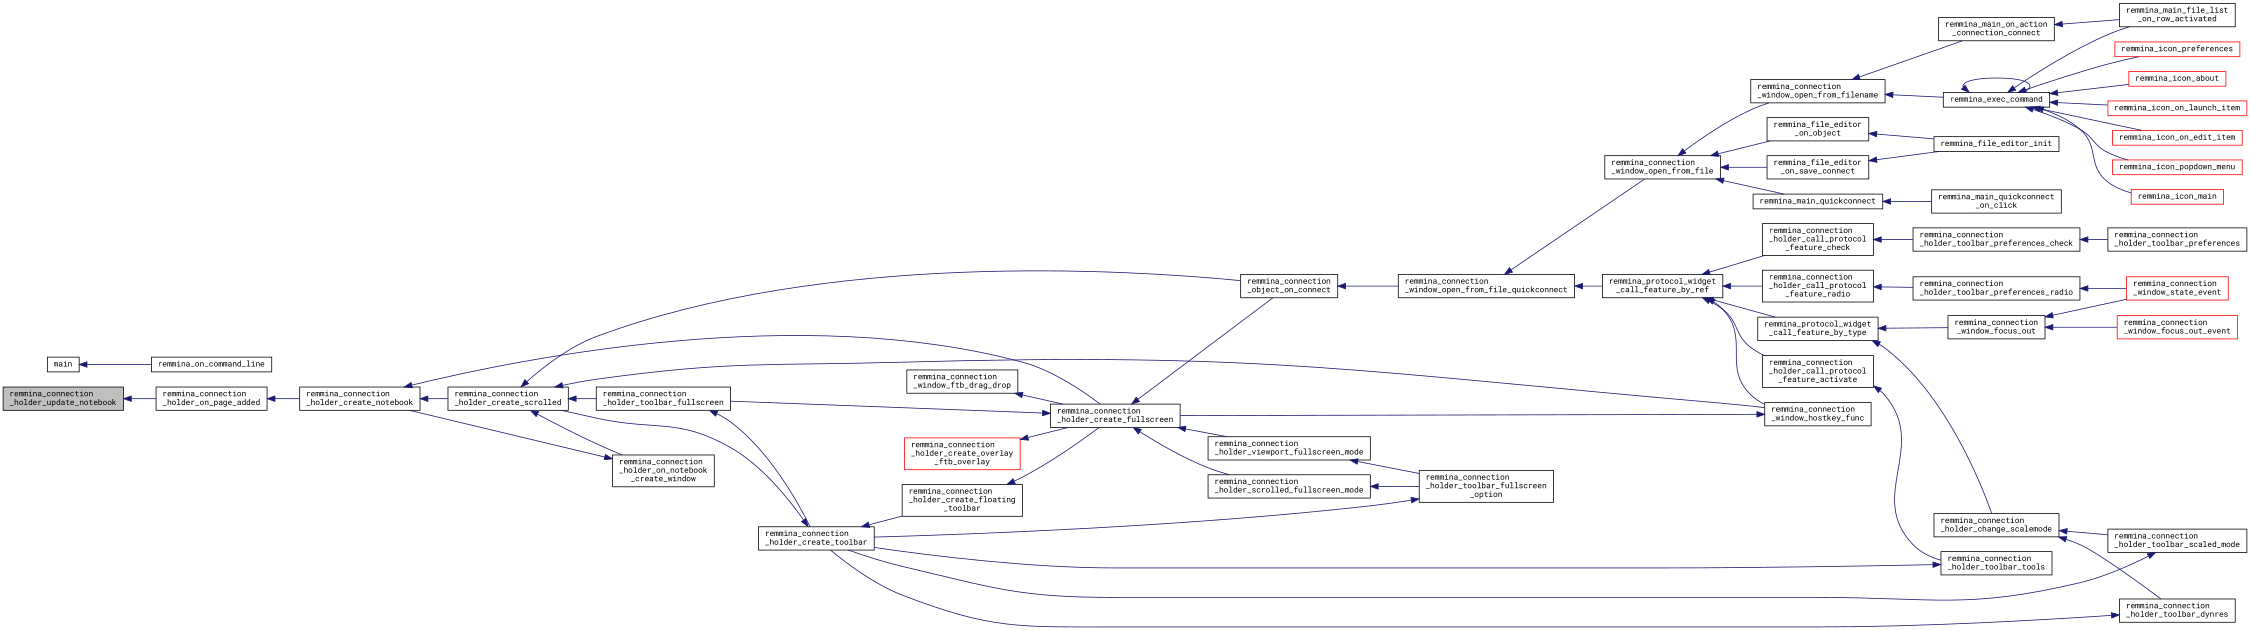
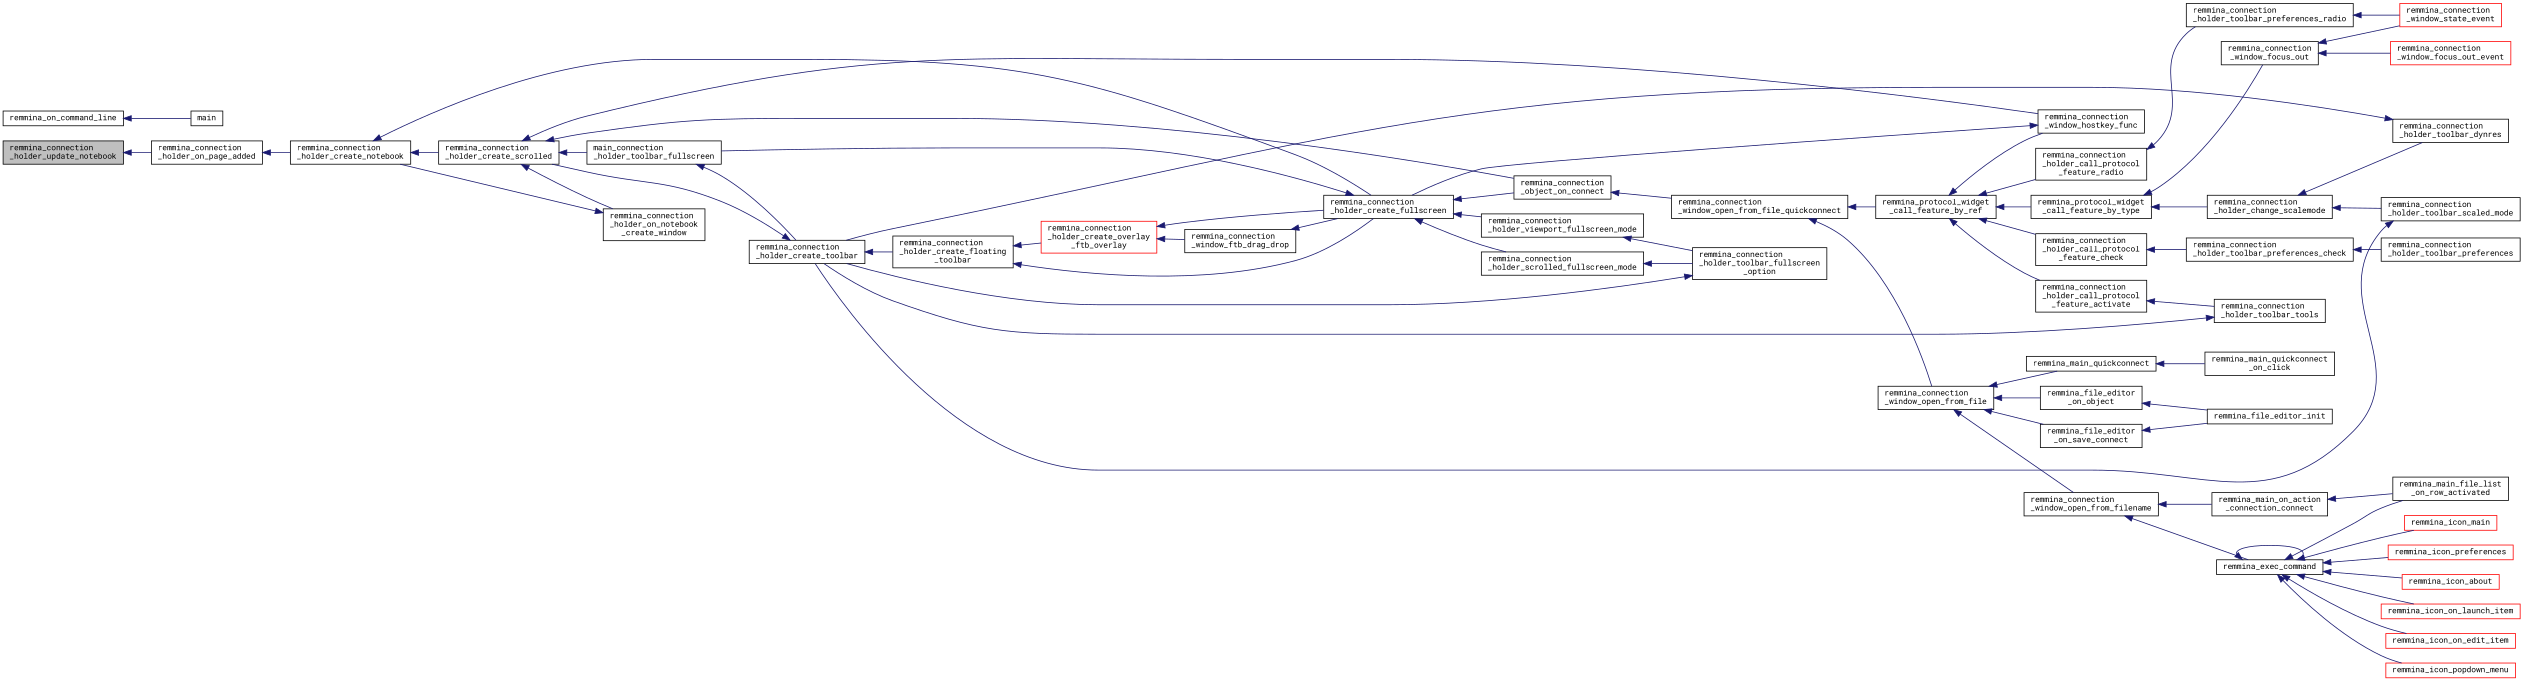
edge "remmina_connection _window_ftb_drag_drop" -> "remmina_connection _holder_create_overlay _ftb_overlay": added
edge "remmina_connection _holder_create_overlay _ftb_overlay" -> "remmina_connection _holder_create_floating _toolbar": added
edge "remmina_on_command_line" -> "main": reversed
node "remmina_connection _holder_toolbar_fullscreen": label "remmina_connection _holder_toolbar_fullscreen" -> "main_connection _holder_toolbar_fullscreen"
